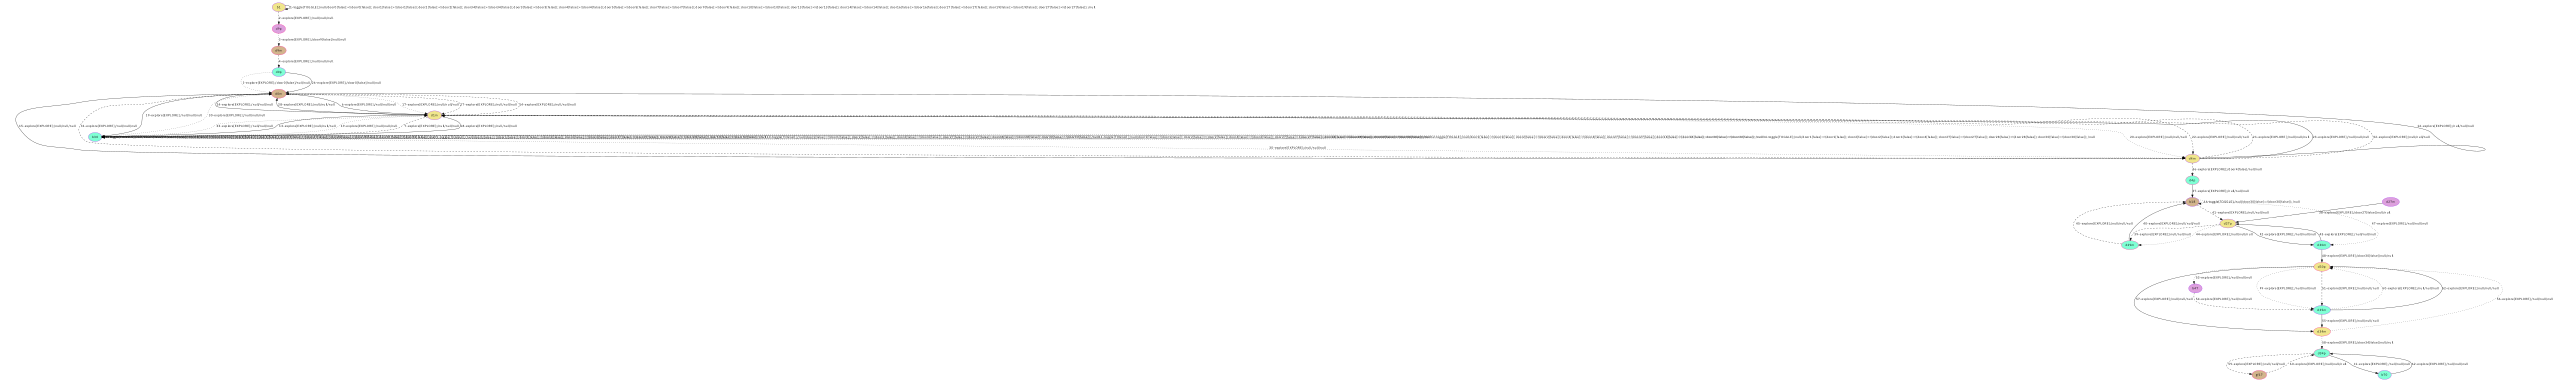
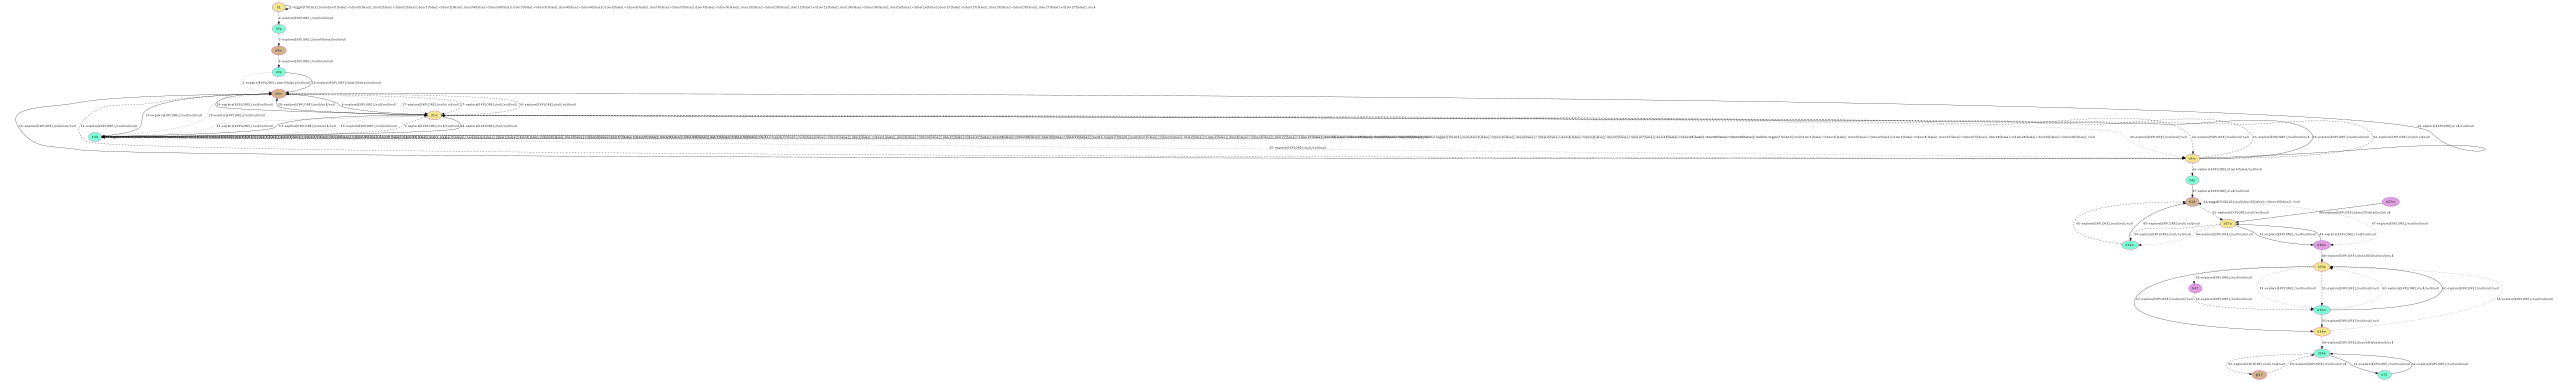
node "d9p": fillcolor plum -> aquamarine
node "d30m": fillcolor aquamarine -> plum
